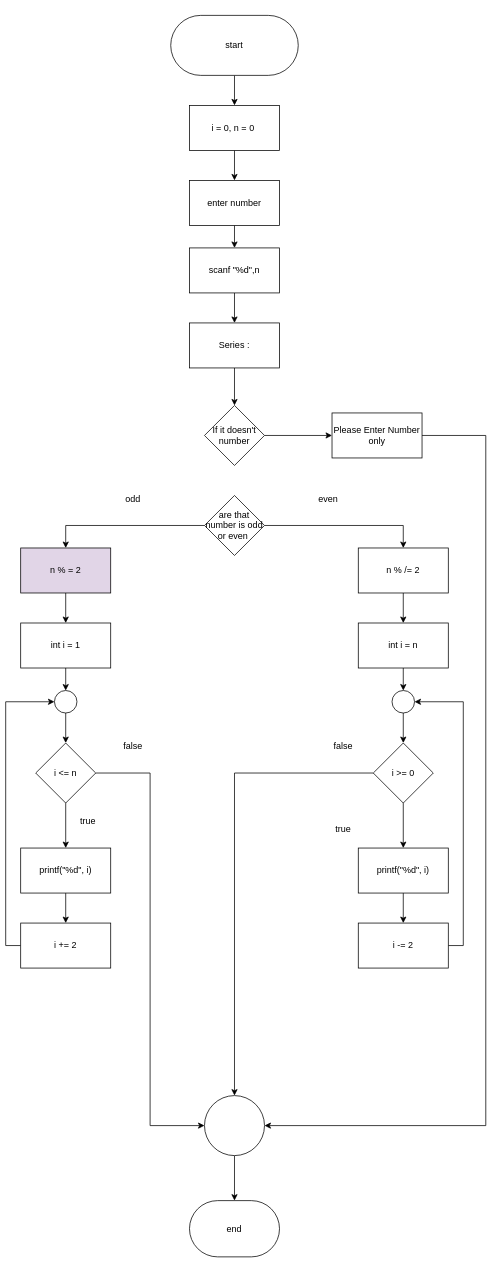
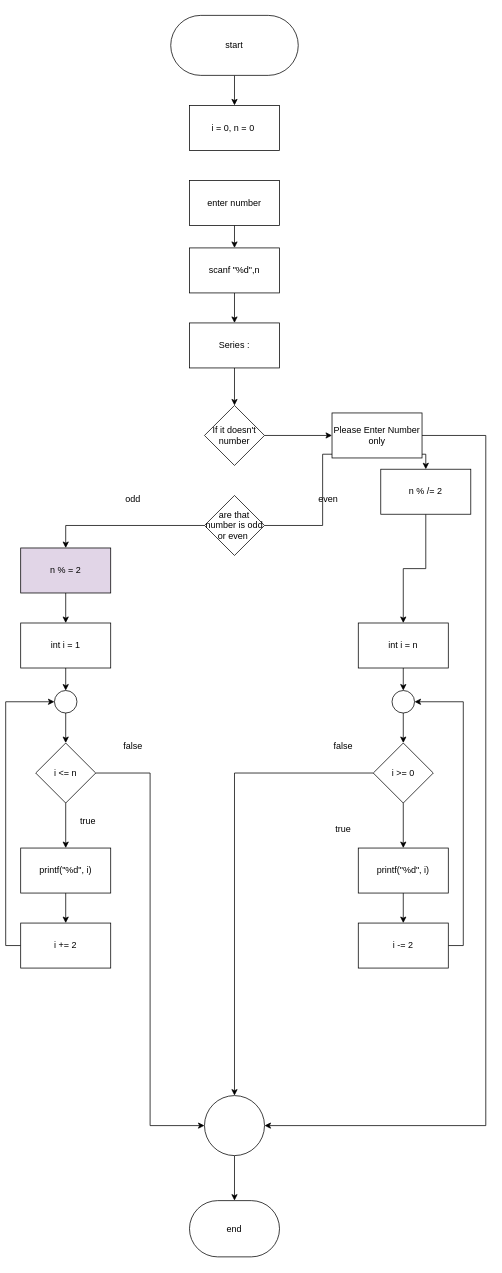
edge "i = 0, n = 0" -> "enter number": removed
node "n % /= 2": moved (403, 570) -> (426, 492)
